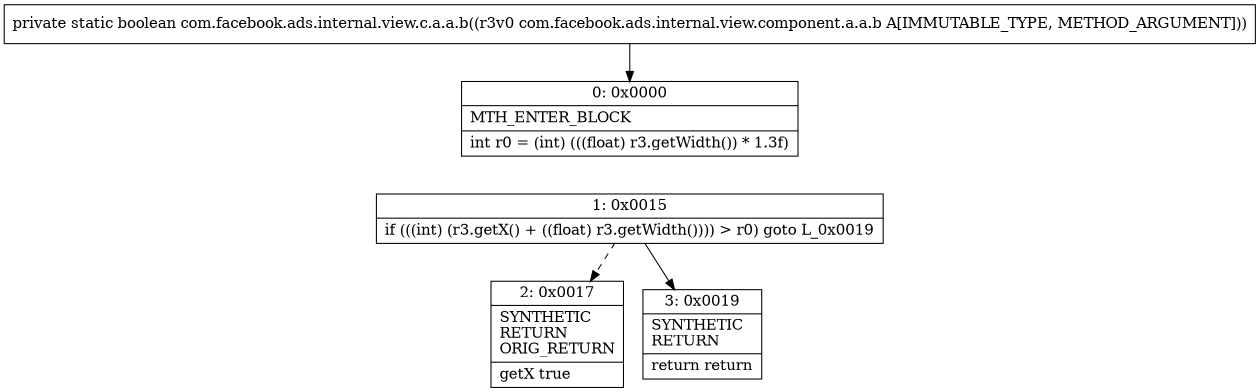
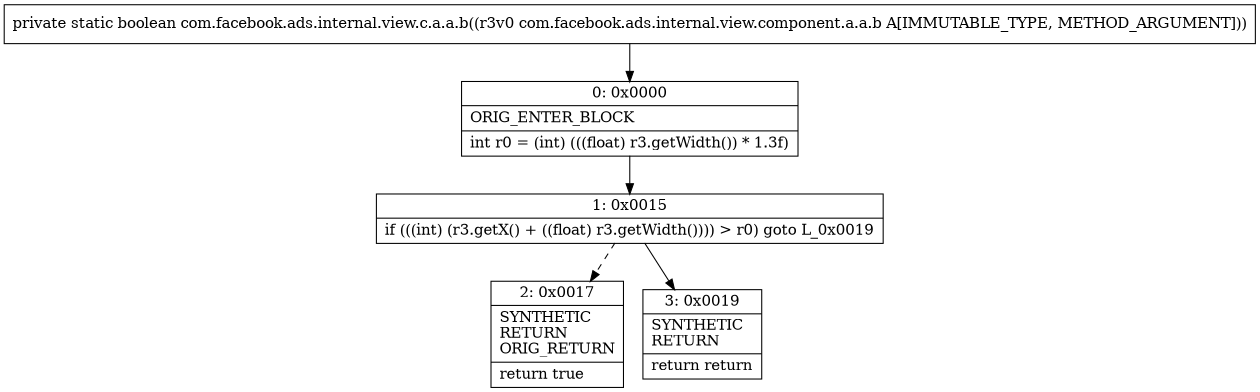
node "0: 0x0000": text "MTH_ENTER_BLOCK" -> "ORIG_ENTER_BLOCK"
edge "0: 0x0000" -> "1: 0x0015": added
node "2: 0x0017": text "getX true" -> "return true"
